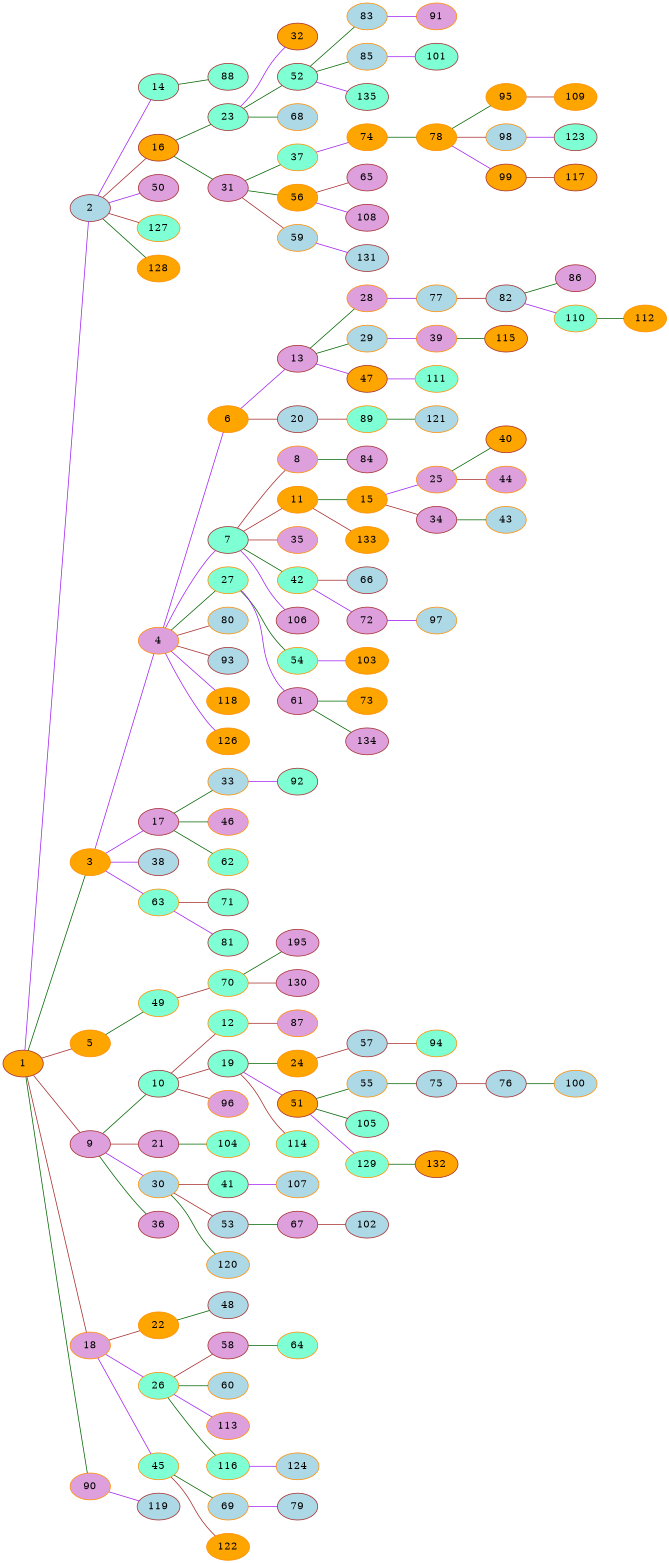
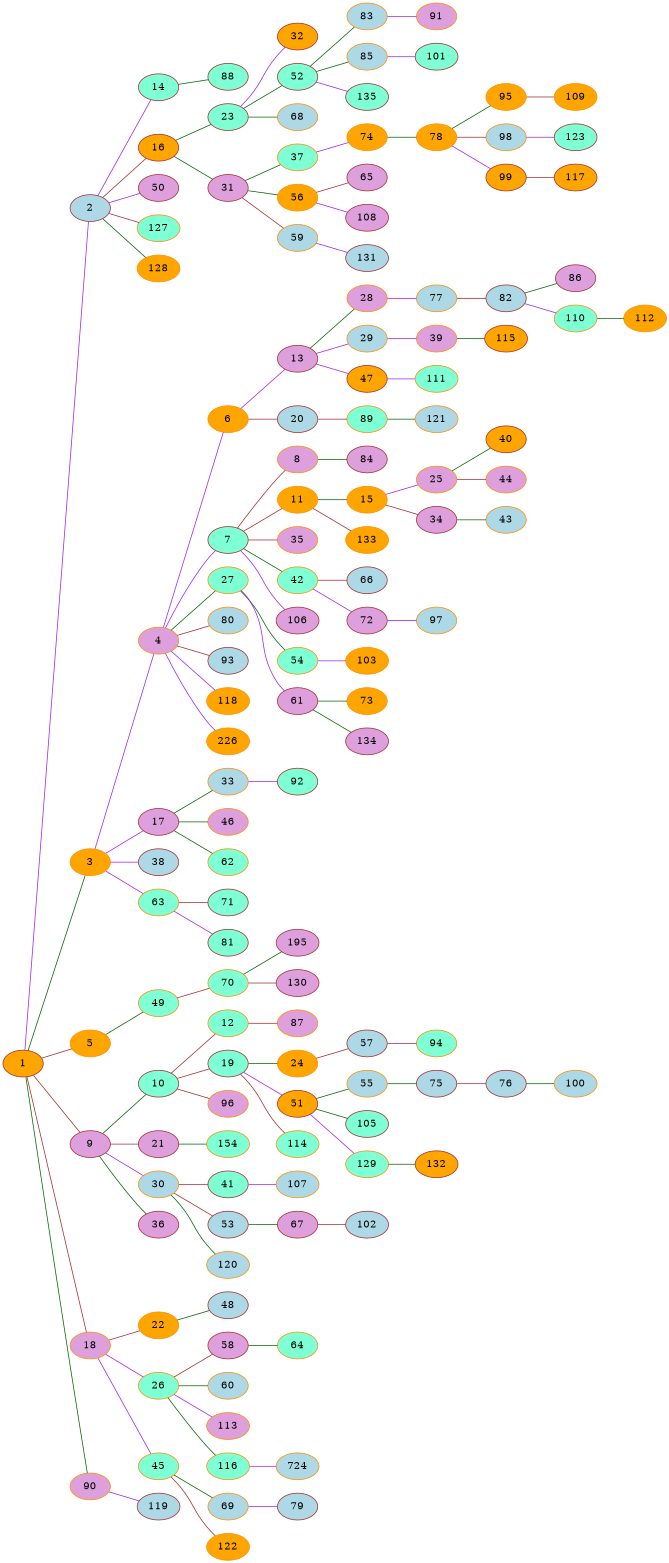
edge "29" -- "13": color darkgreen -> purple
node "126": label "126" -> "226"
node "104": label "104" -> "154"
node "124": label "124" -> "724"
